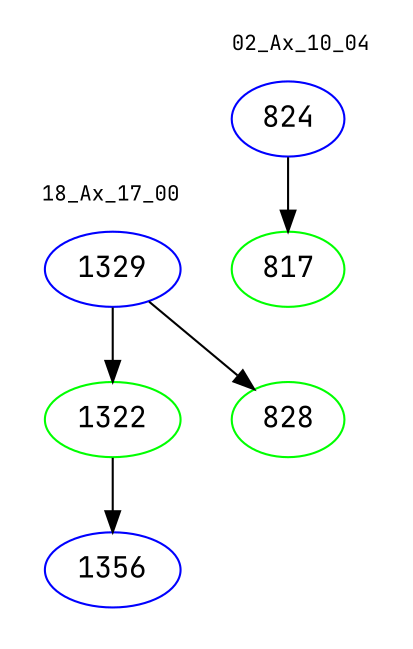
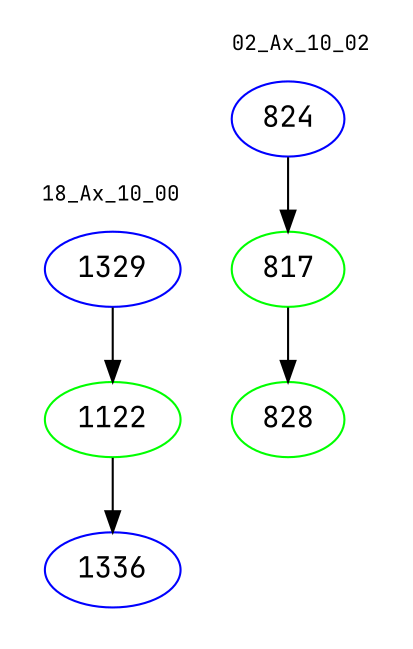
cluster "02_Ax_10_04": label "02_Ax_10_04" -> "02_Ax_10_02"
cluster "18_Ax_17_00": label "18_Ax_17_00" -> "18_Ax_10_00"
edge "1329" -> "828": now "817" -> "828"
node "1322": label "1322" -> "1122"
node "1356": label "1356" -> "1336"
